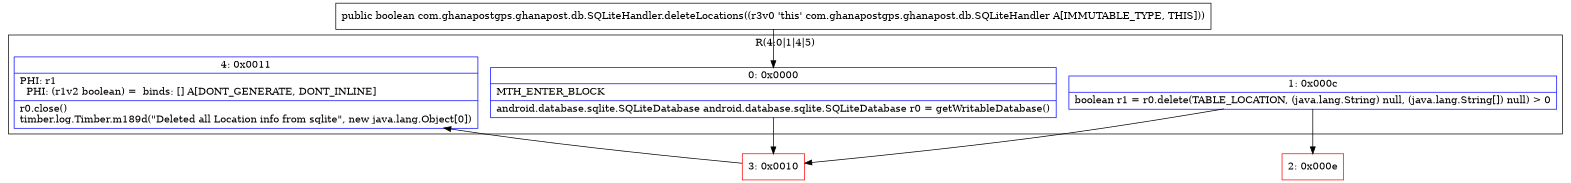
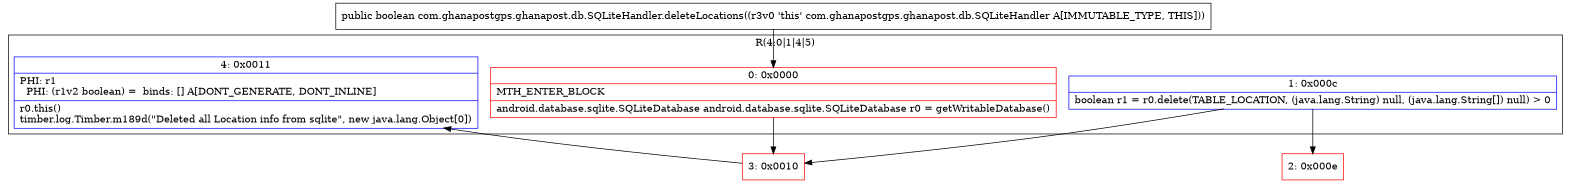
node "0: 0x0000": color blue -> red
node "4: 0x0011": text "r0.close()" -> "r0.this()"
